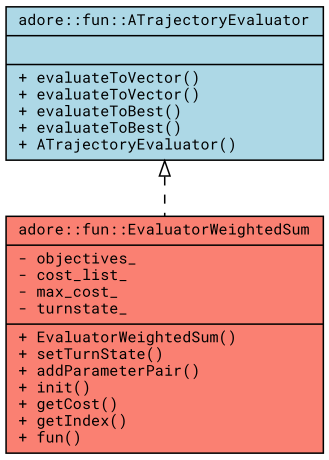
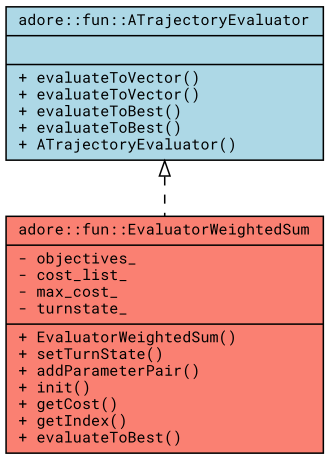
node "adore::fun::EvaluatorWeightedSum": text "+ fun()" -> "+ evaluateToBest()"
